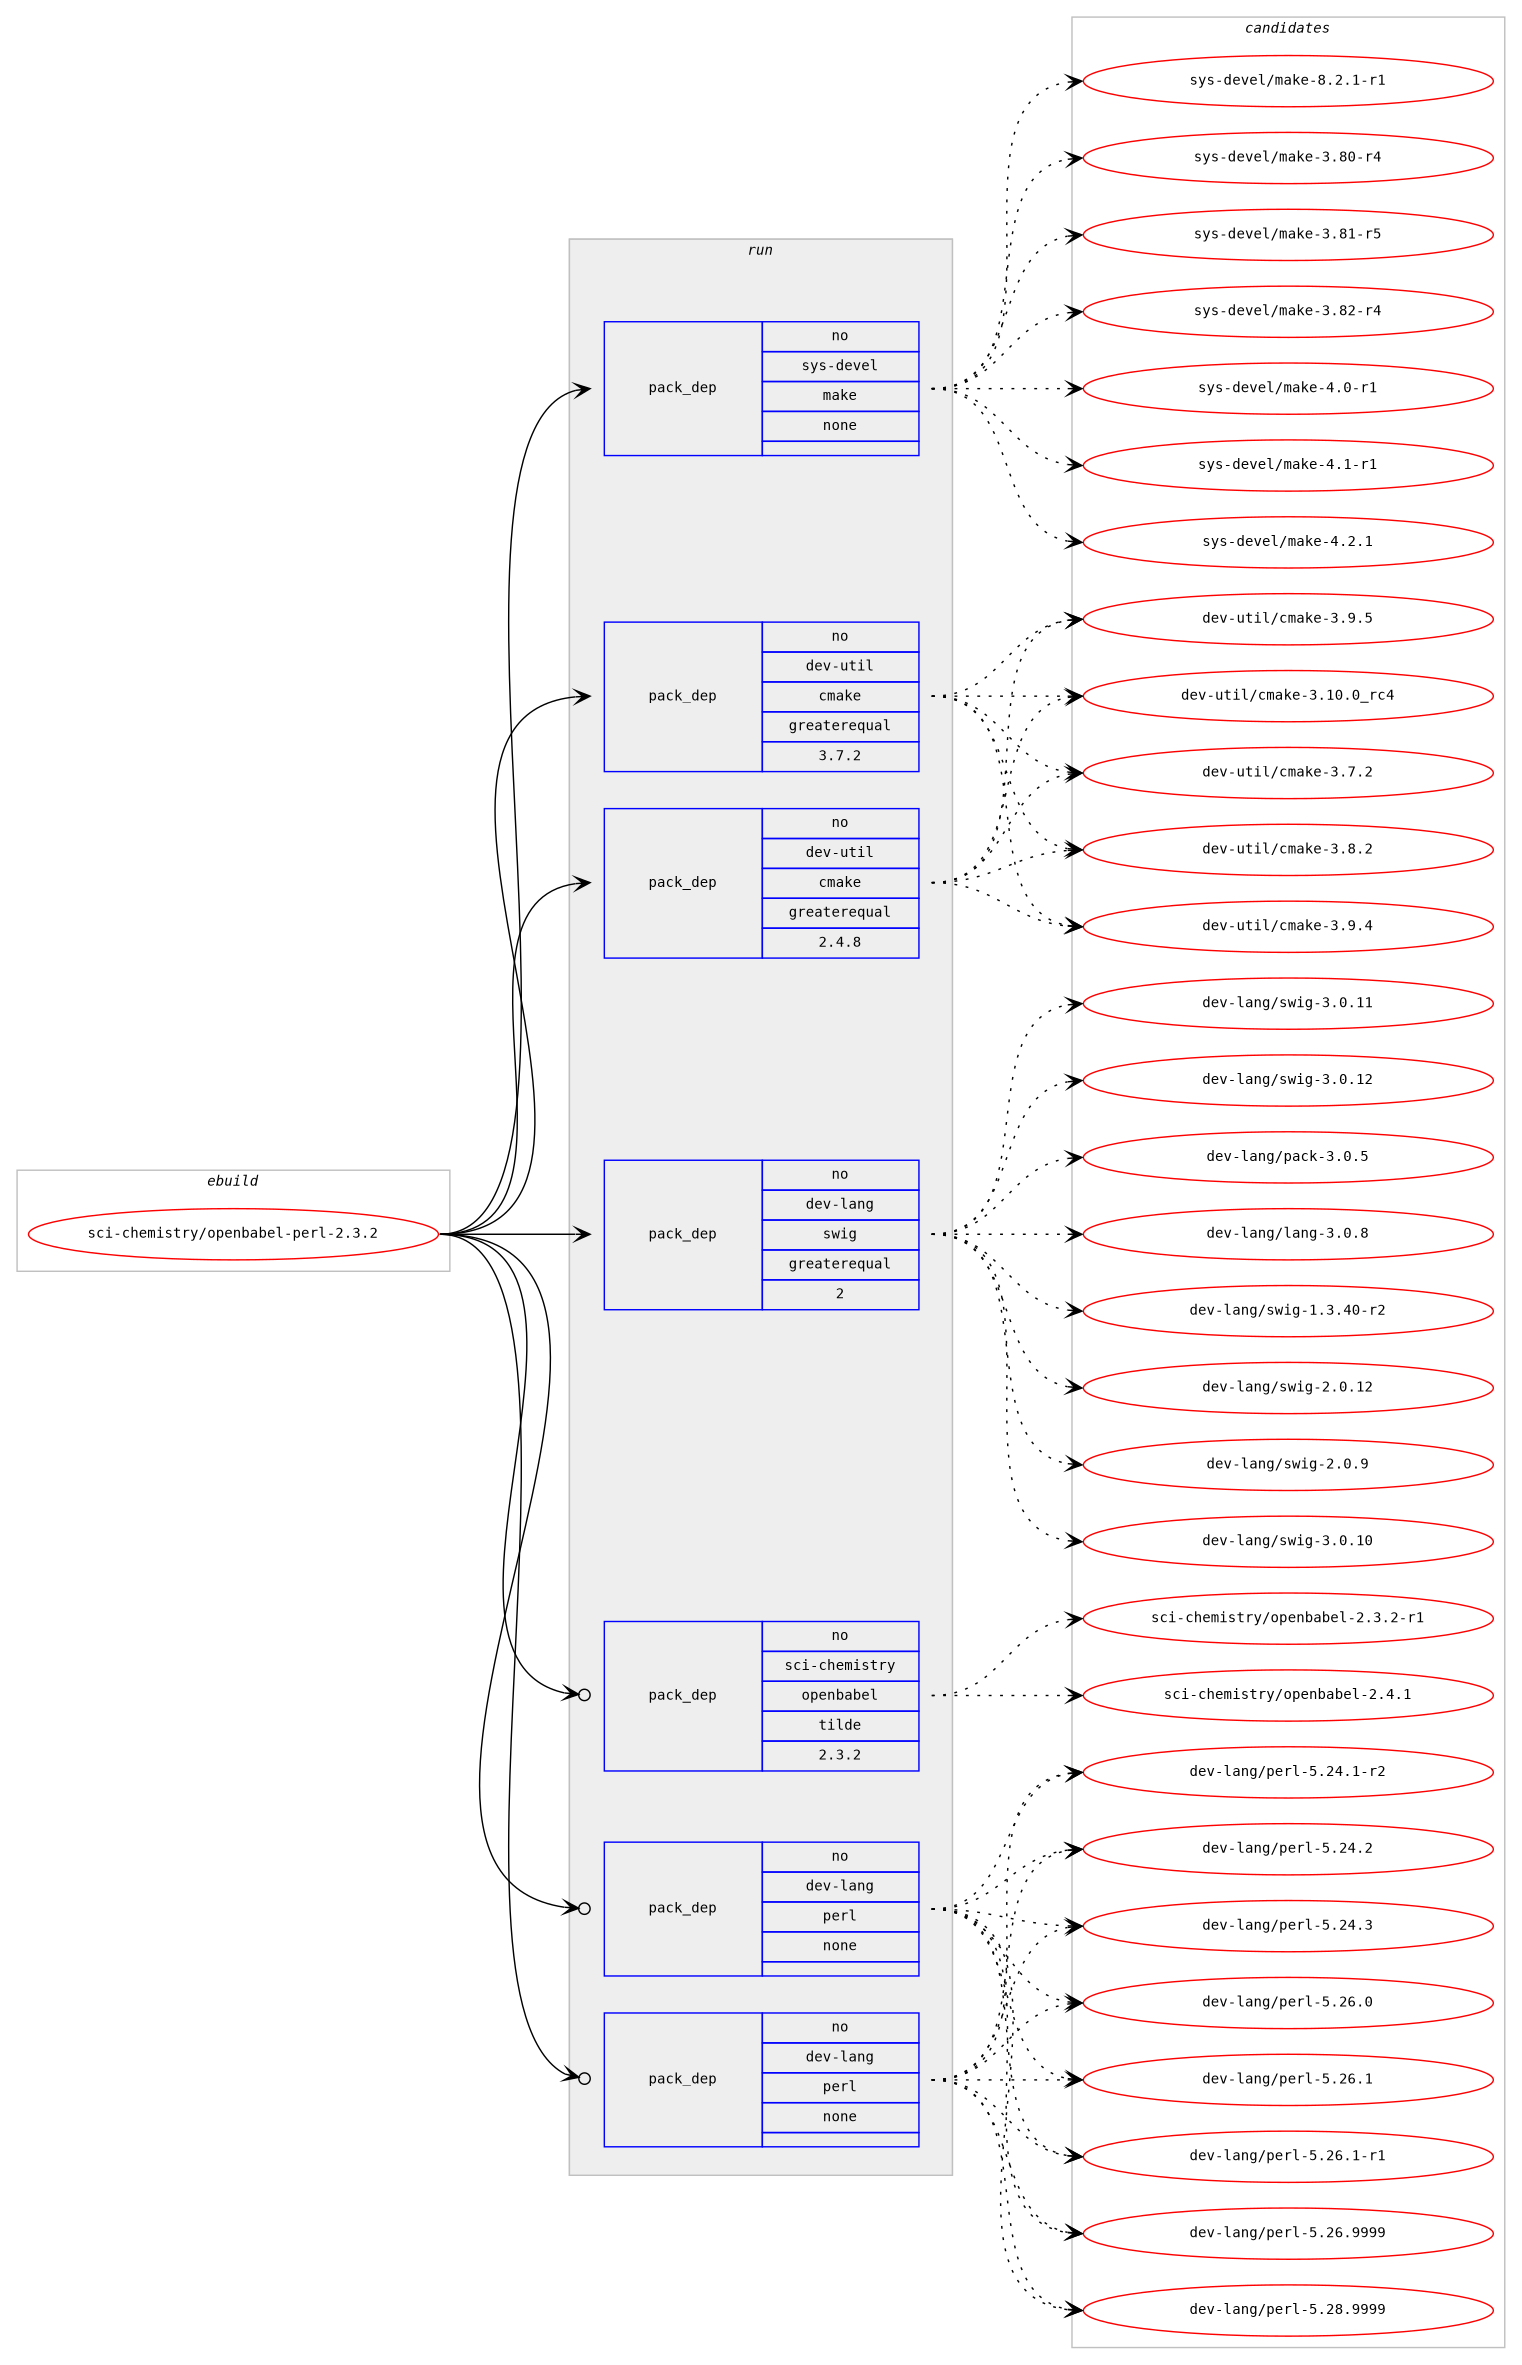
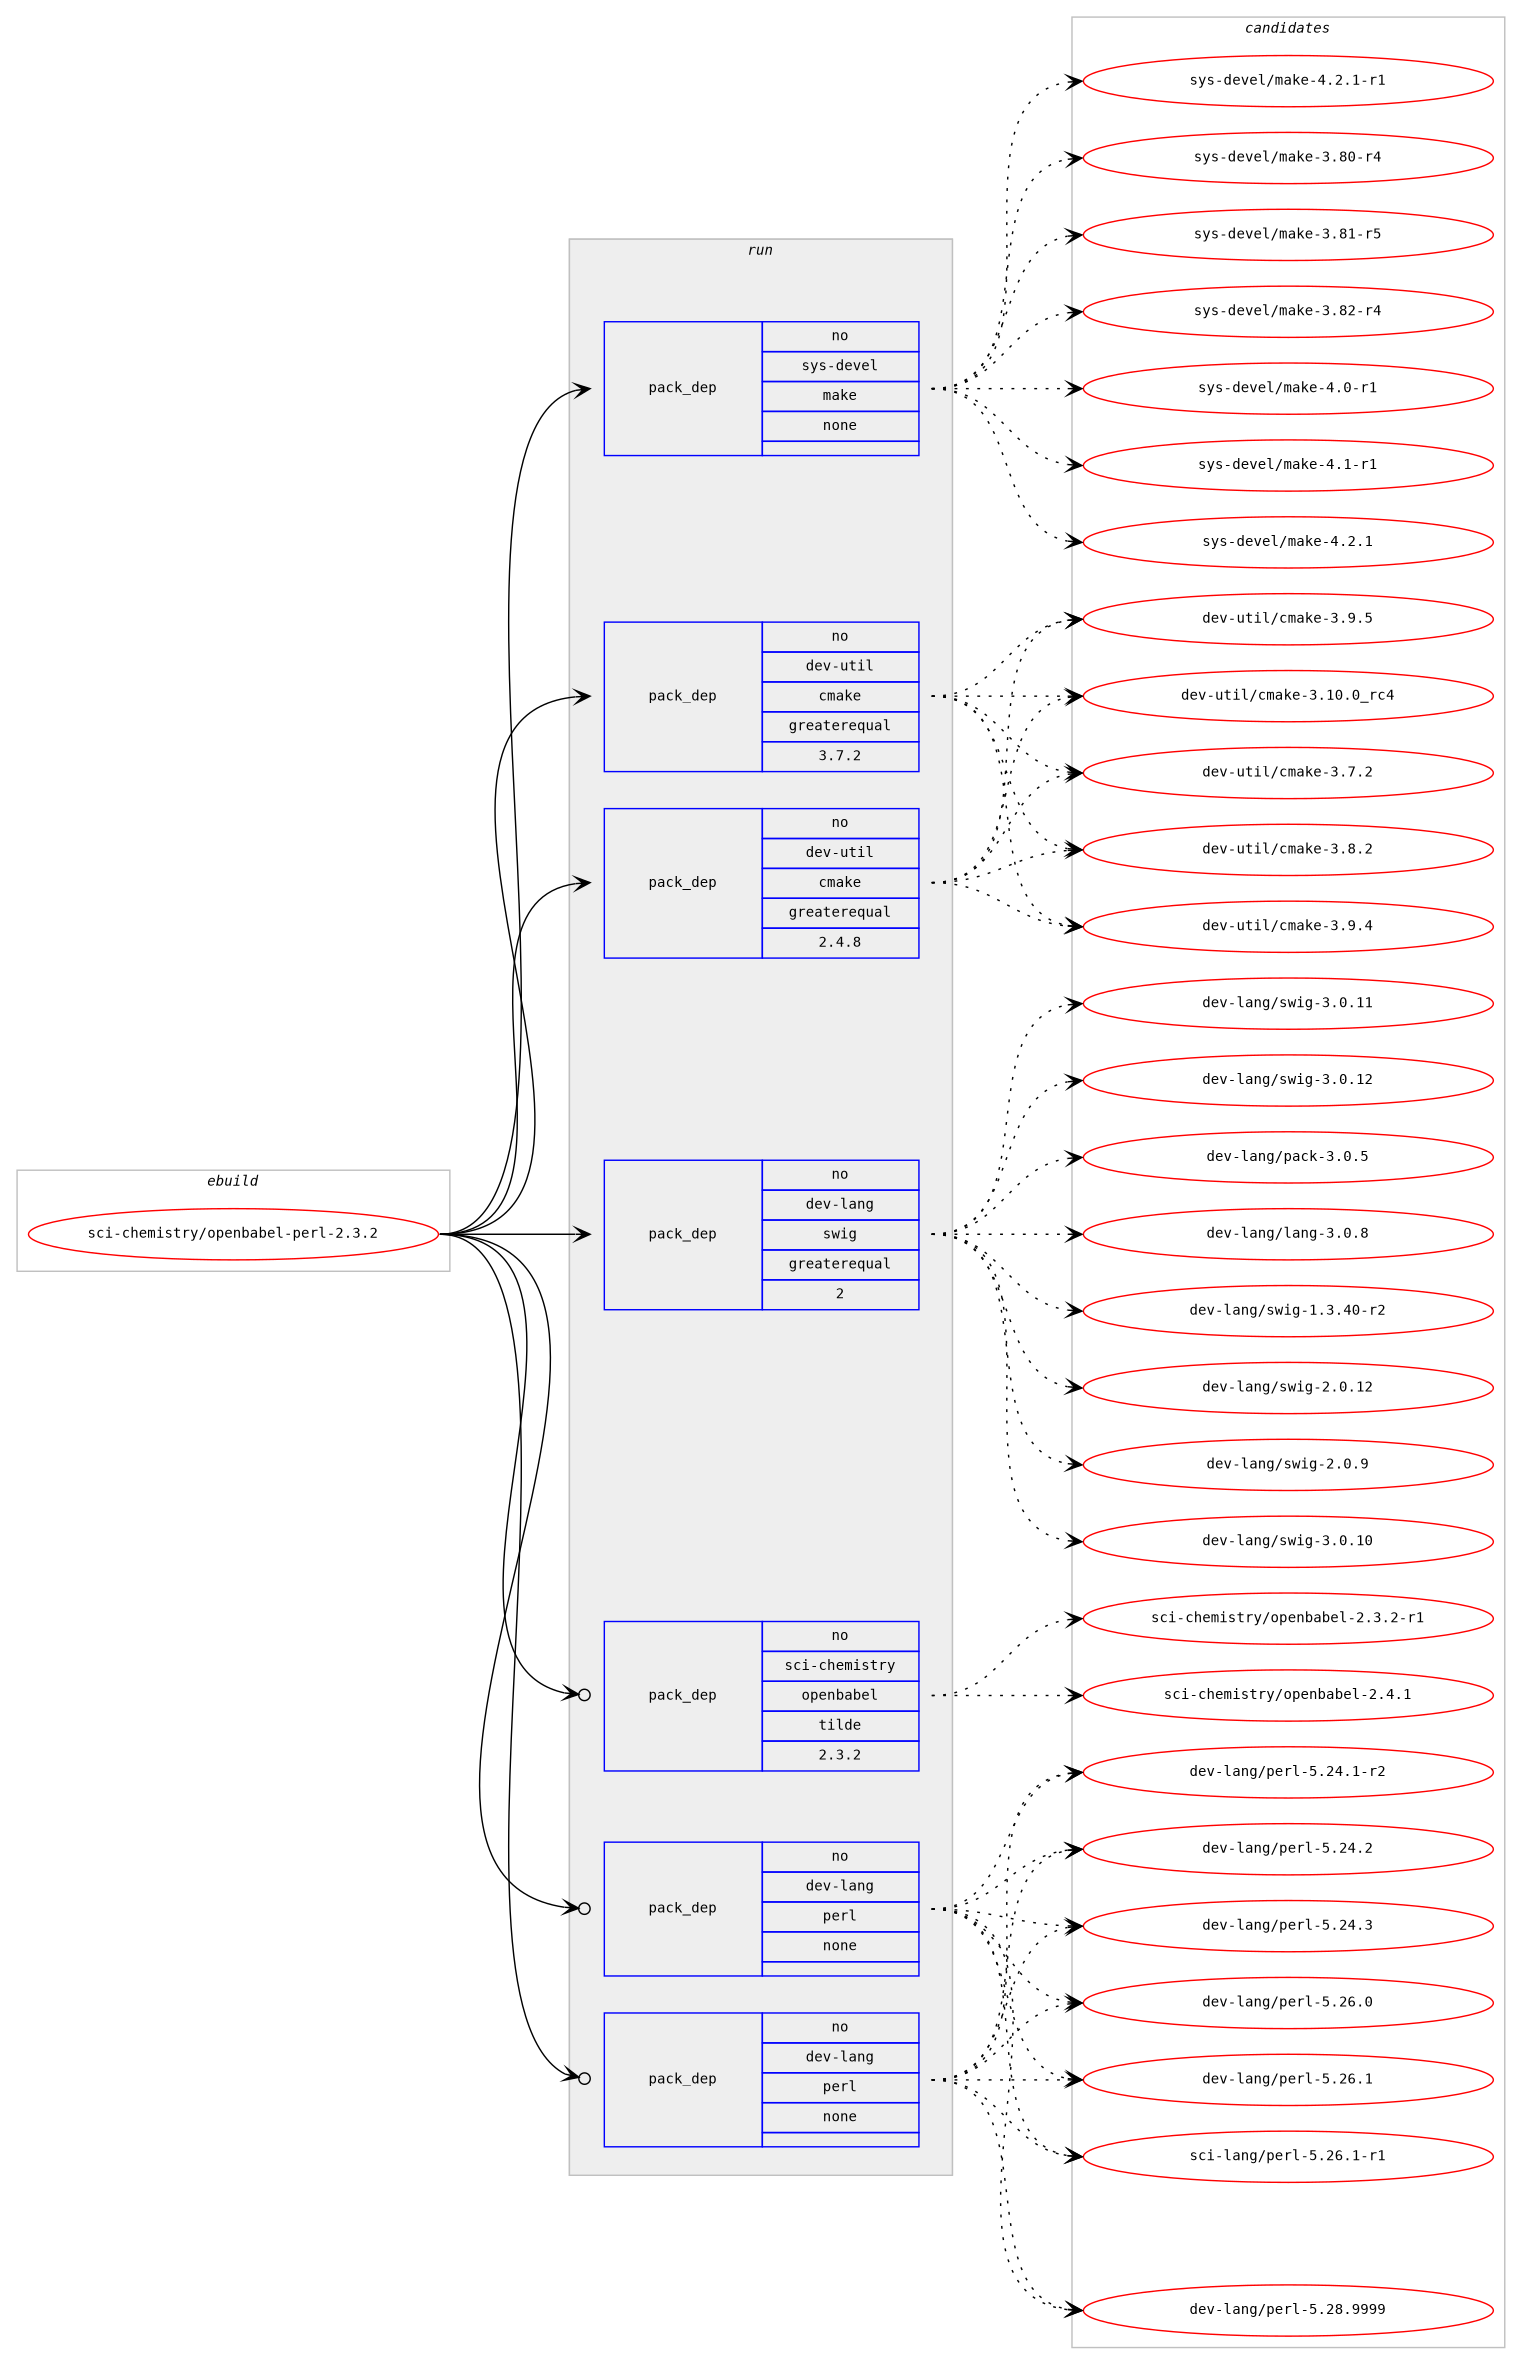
node "sys-devel/make-8.2.1-r1": label "sys-devel/make-8.2.1-r1" -> "sys-devel/make-4.2.1-r1"
node "dev-lang/perl-5.26.1-r1": label "dev-lang/perl-5.26.1-r1" -> "sci-lang/perl-5.26.1-r1"
node "dev-lang/perl-5.26.9999": removed
